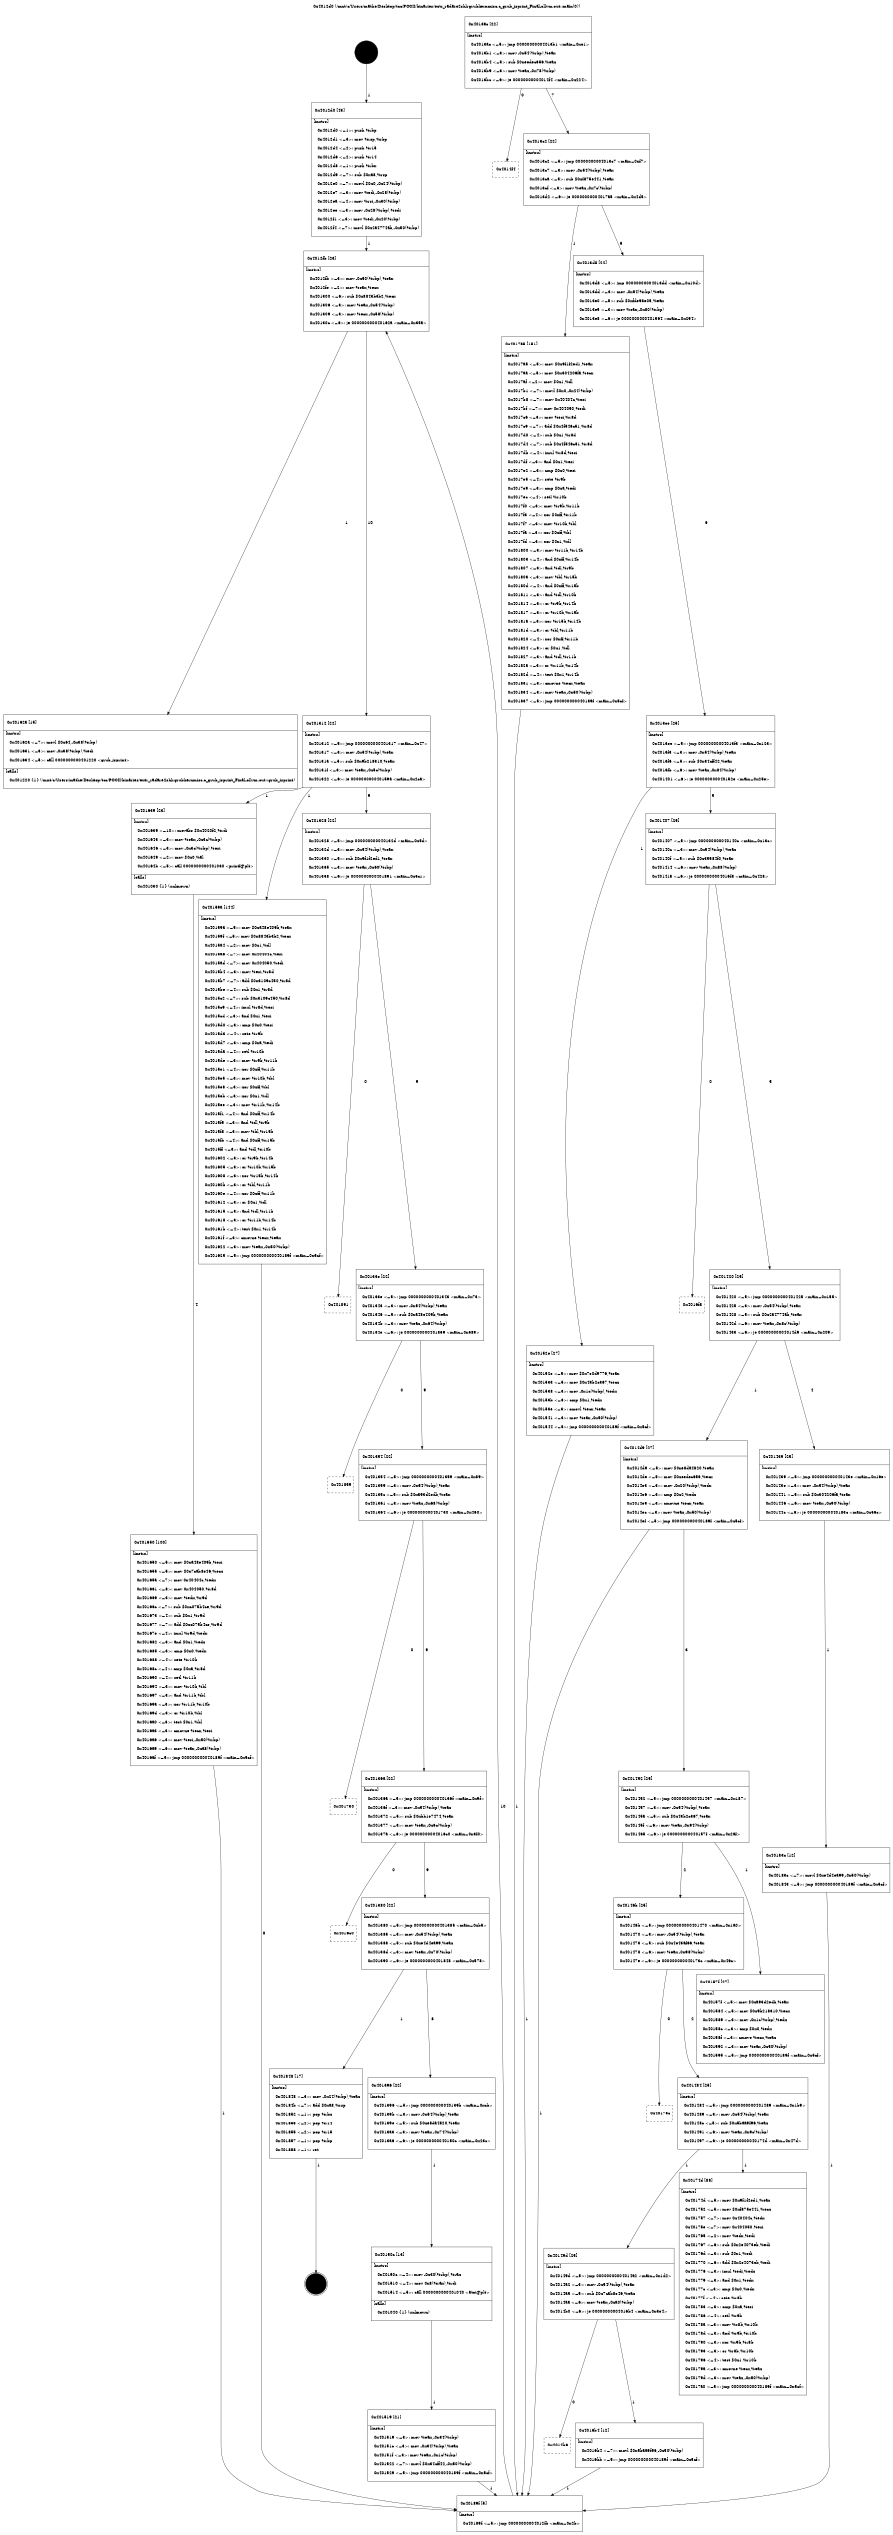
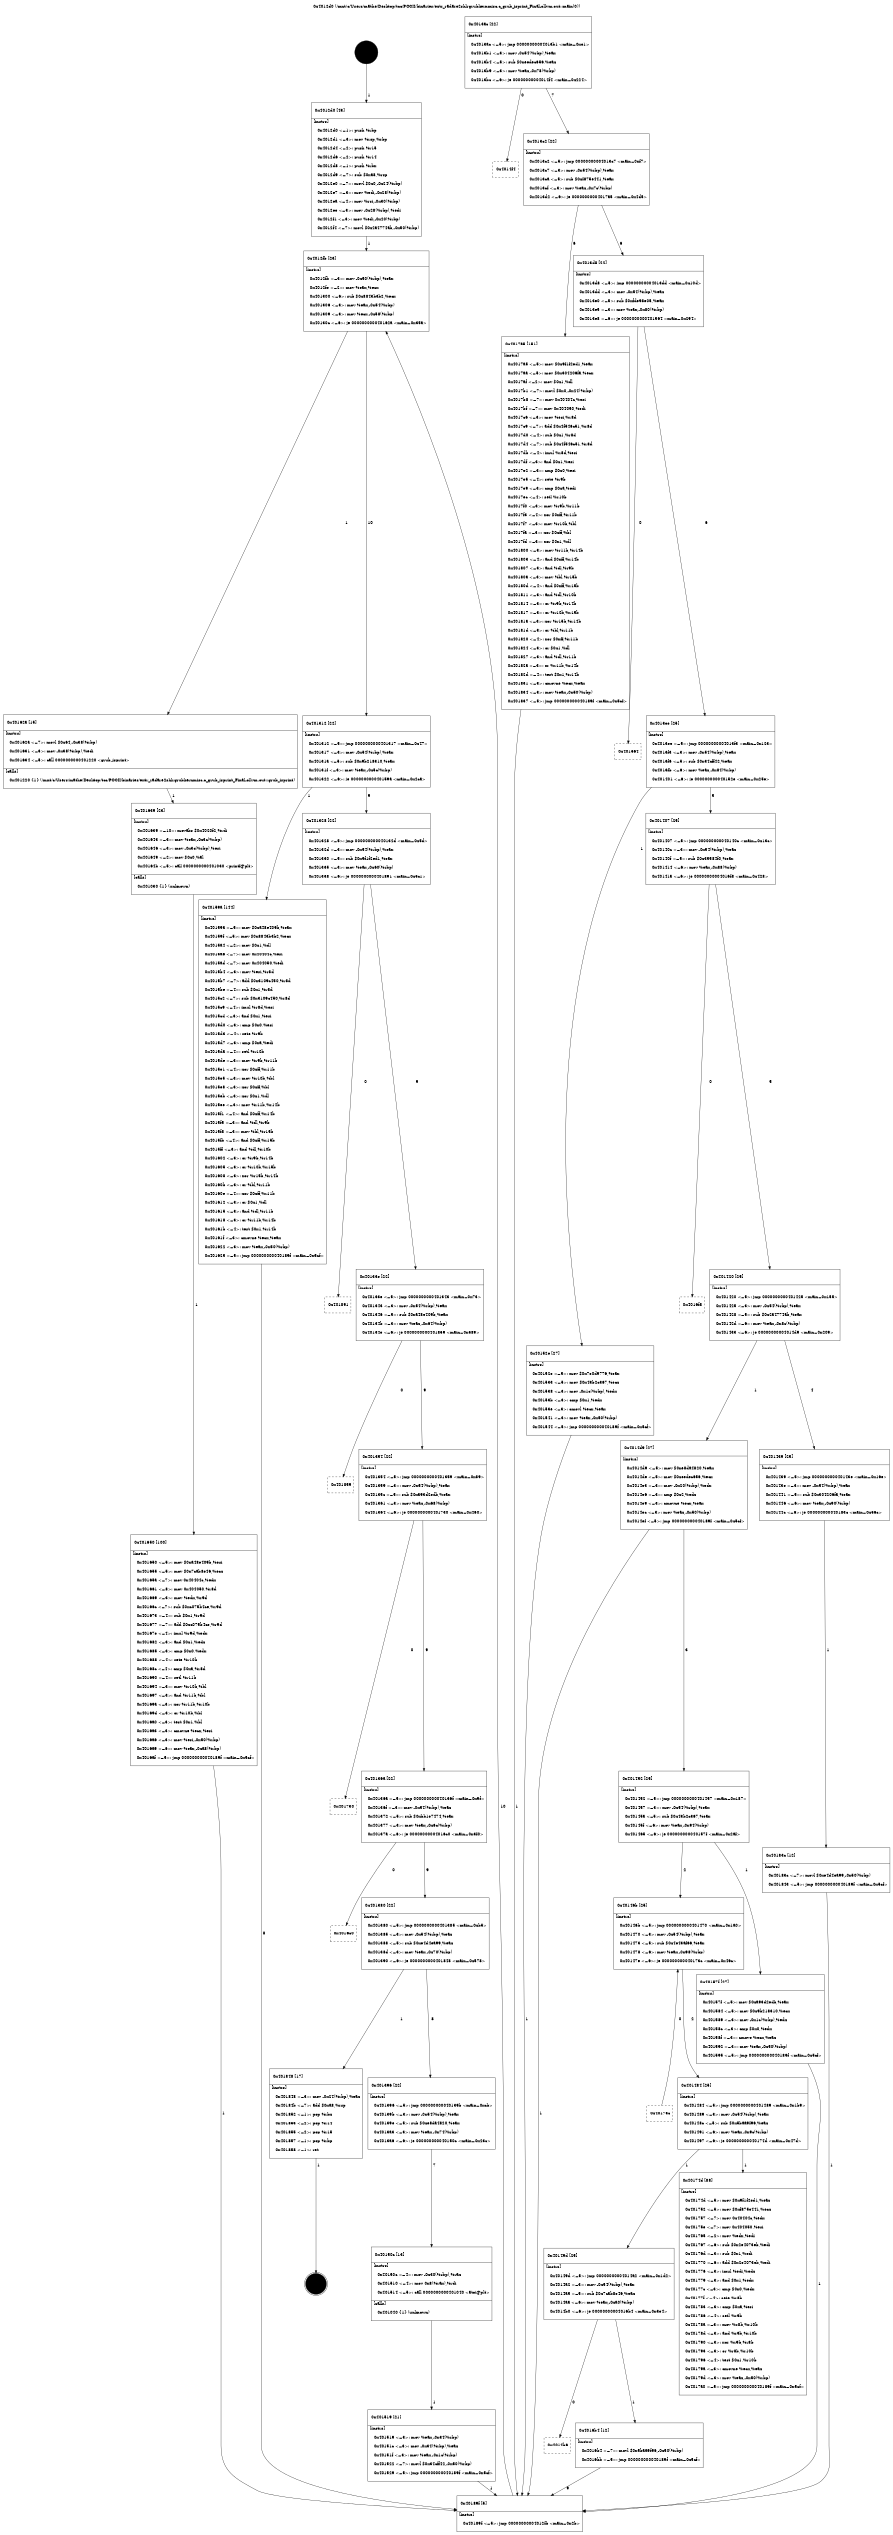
edge "0x4013c2 [22]" -> "0x4017a5 [151]": label " 1" -> " 6"
node "0x401564": added
edge "0x401312 [22]" -> "0x401639 [23]": now "0x40162a [15]" -> "0x401639 [23]"
edge "0x401639 [23]" -> "0x401650 [100]": label " 4" -> " 1"
edge "0x40146b [25]" -> "0x40173c": reversed
edge "0x401396 [22]" -> "0x40150c [13]": label " 1" -> " 7"
edge "0x40157f [27]" -> "0x40189f [5]": added, label "1"
edge "0x4016b4 [12]" -> "0x40189f [5]": label " 1" -> " 9"
